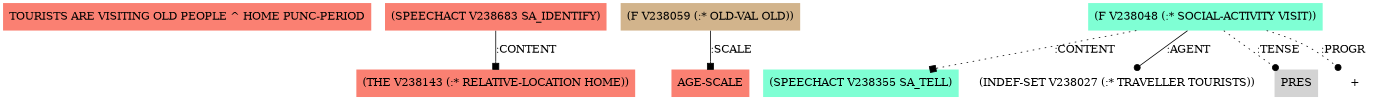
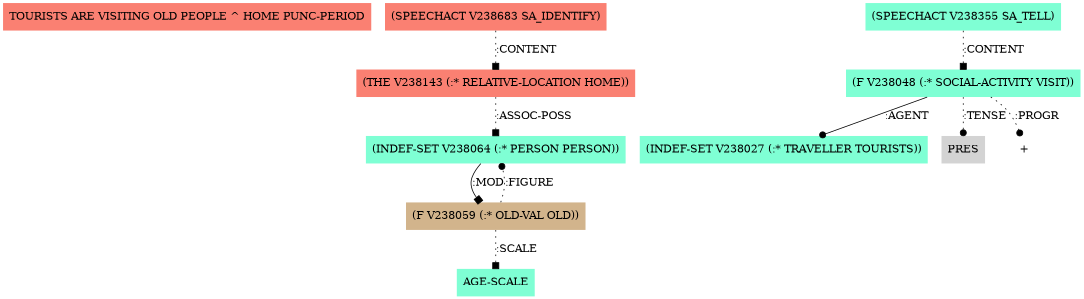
edge "(SPEECHACT V238683 SA_IDENTIFY)" -> "(THE V238143 (:* RELATIVE-LOCATION HOME))": style solid -> dotted
edge "(F V238059 (:* OLD-VAL OLD))" -> "AGE-SCALE": style solid -> dotted
edge "(F V238048 (:* SOCIAL-ACTIVITY VISIT))" -> "(SPEECHACT V238355 SA_TELL)": reversed
node "AGE-SCALE": fillcolor salmon -> aquamarine
node "(INDEF-SET V238027 (:* TRAVELLER TOURISTS))": fillcolor white -> aquamarine
node "(INDEF-SET V238064 (:* PERSON PERSON))": added
